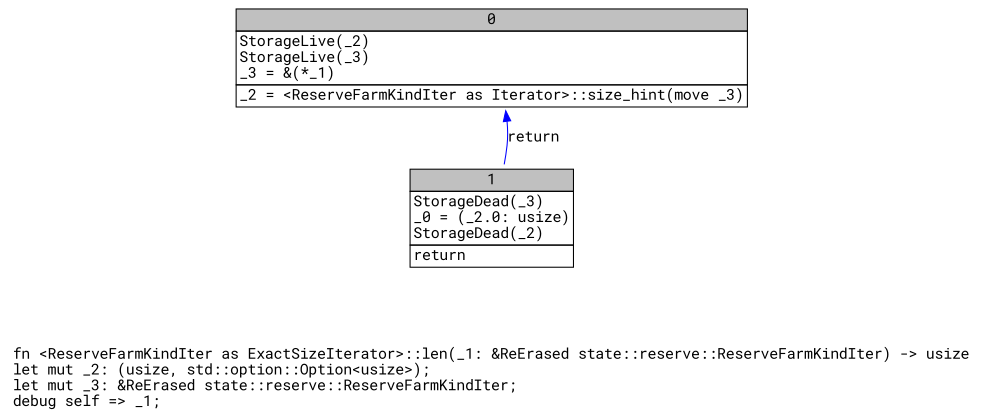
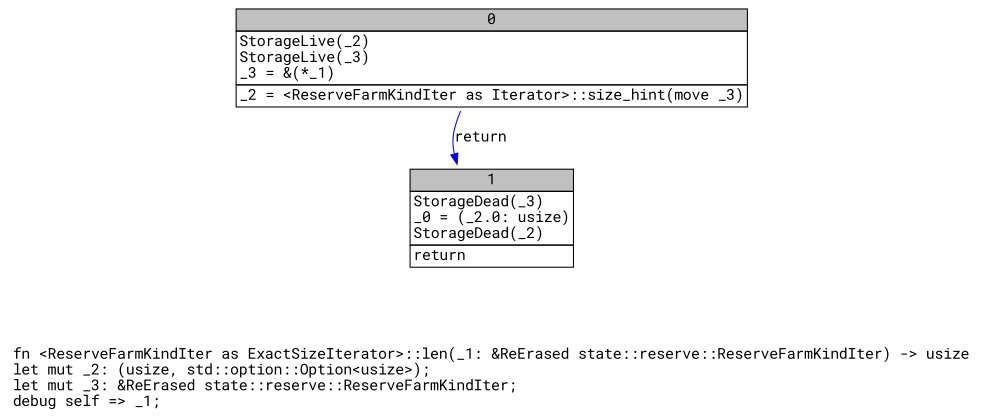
edge "1" -> "0": reversed
